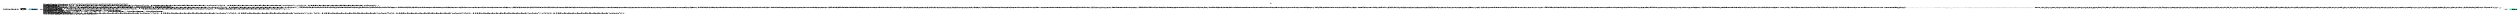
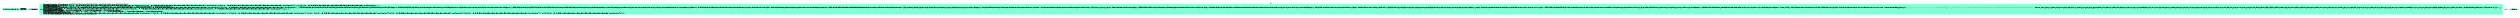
node "static void androidx.core.util.PatternsCompat.<clinit>()": fillcolor white -> aquamarine
node "6: 0x0001": fillcolor white -> aquamarine
